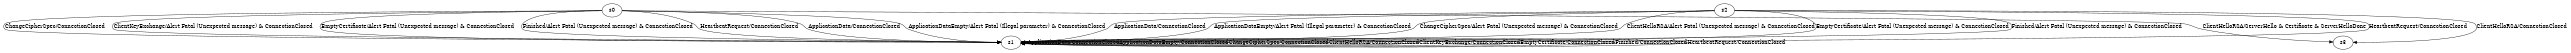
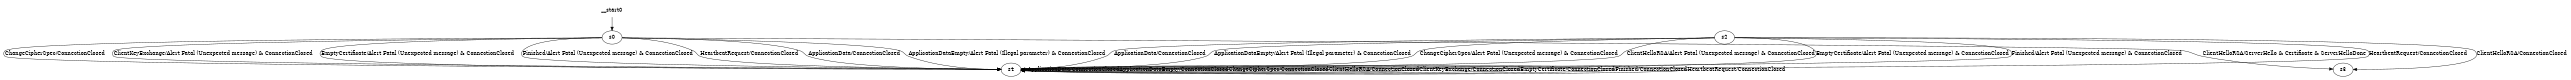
node "__start0": added
node "s1": label "s1" -> "s4"
